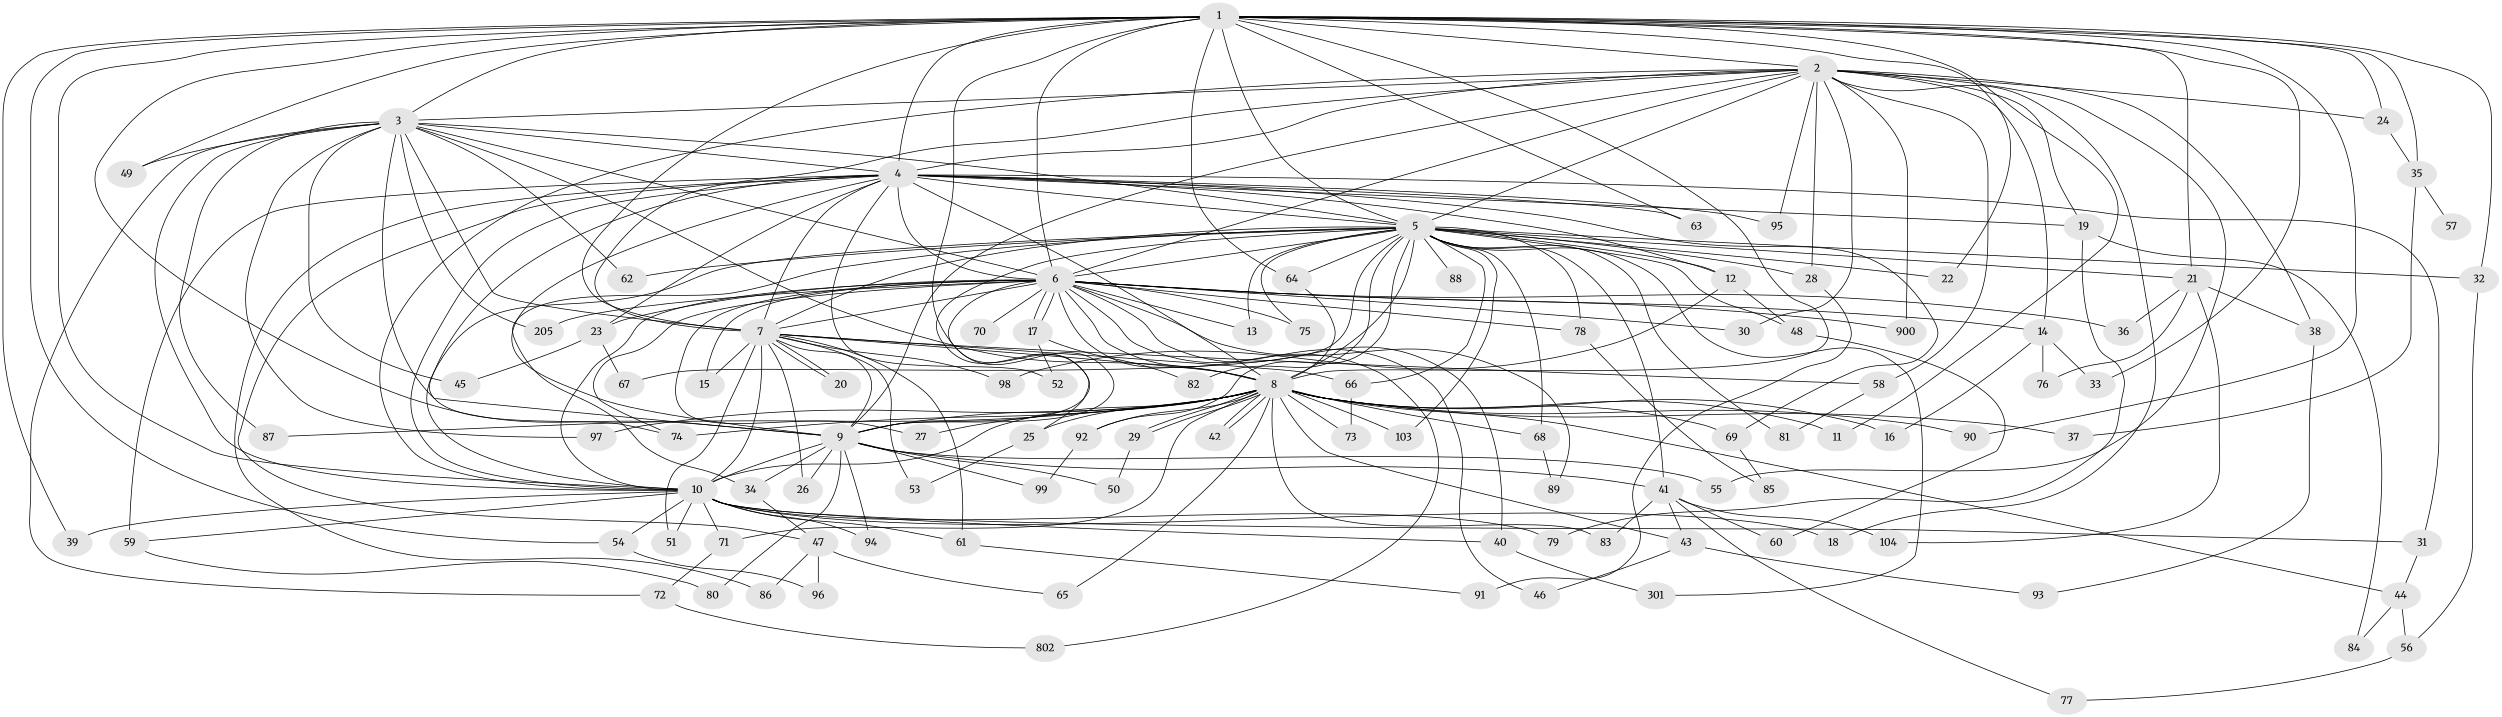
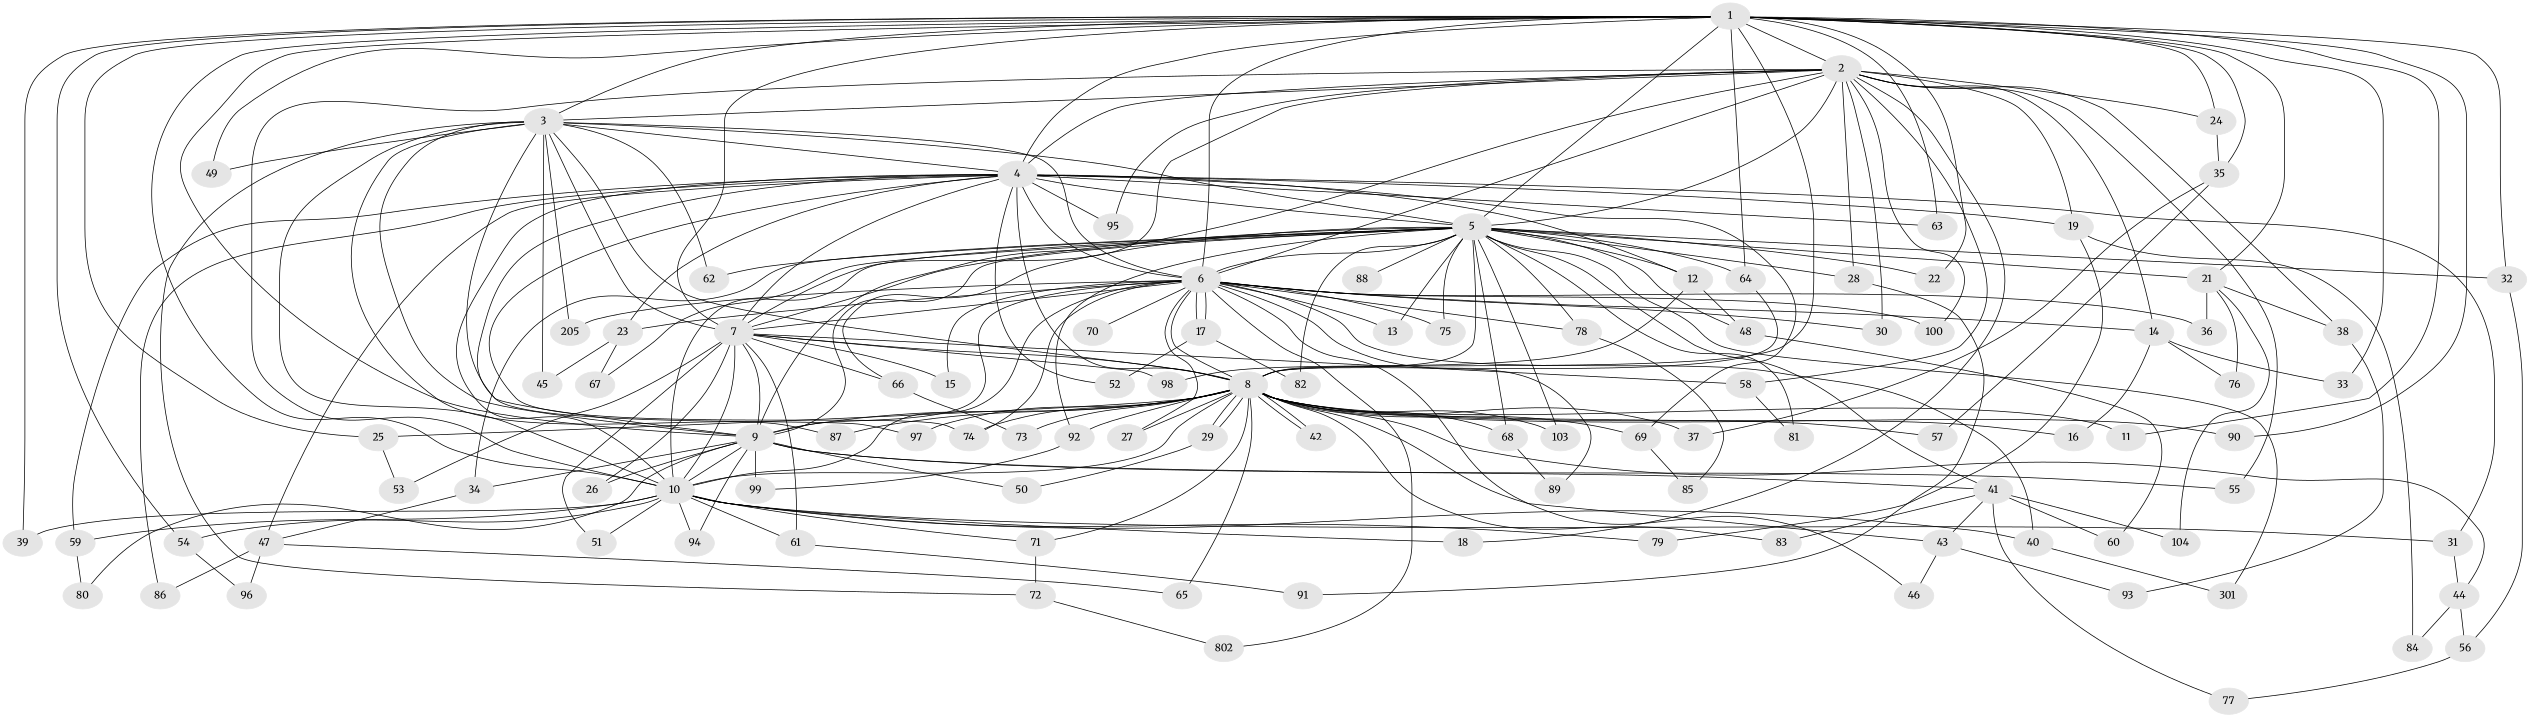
node "900": label "900" -> "100"
node "20": removed
edge "8" -- "57": added
